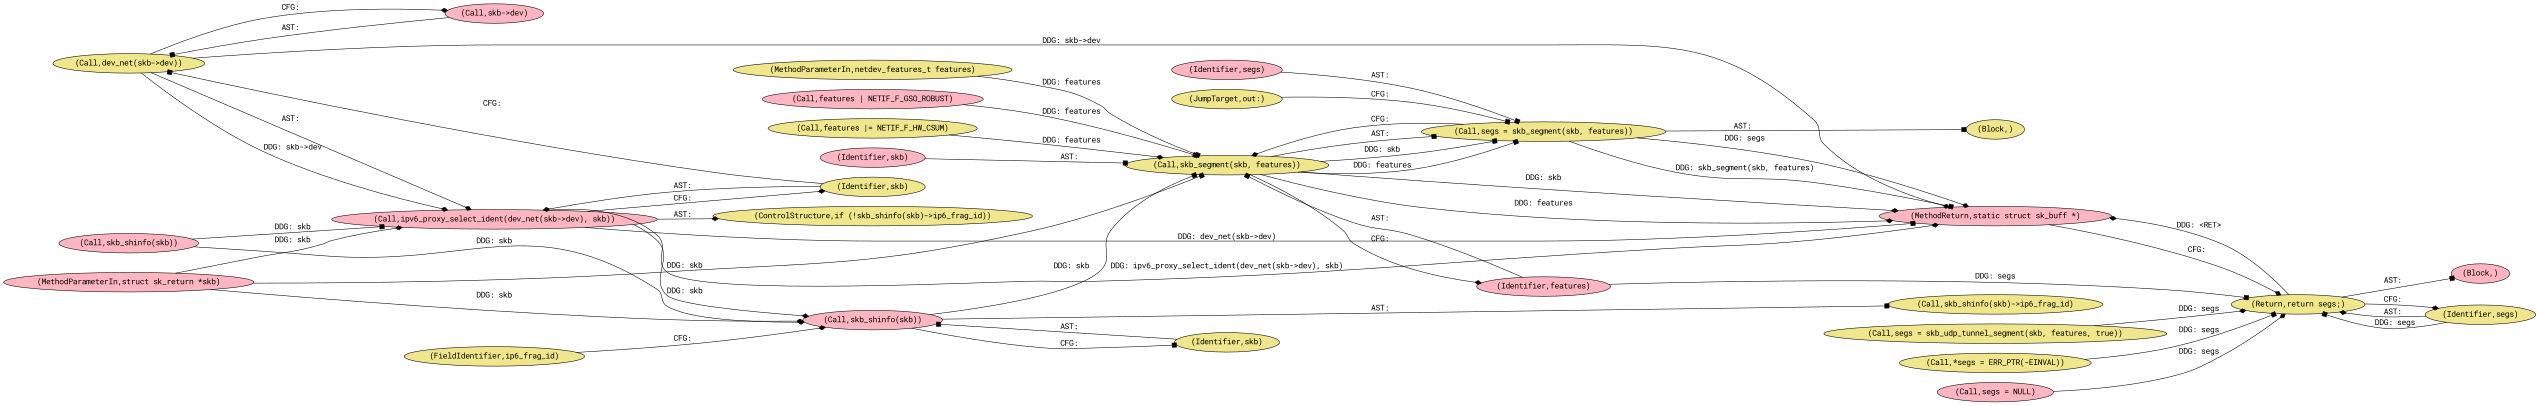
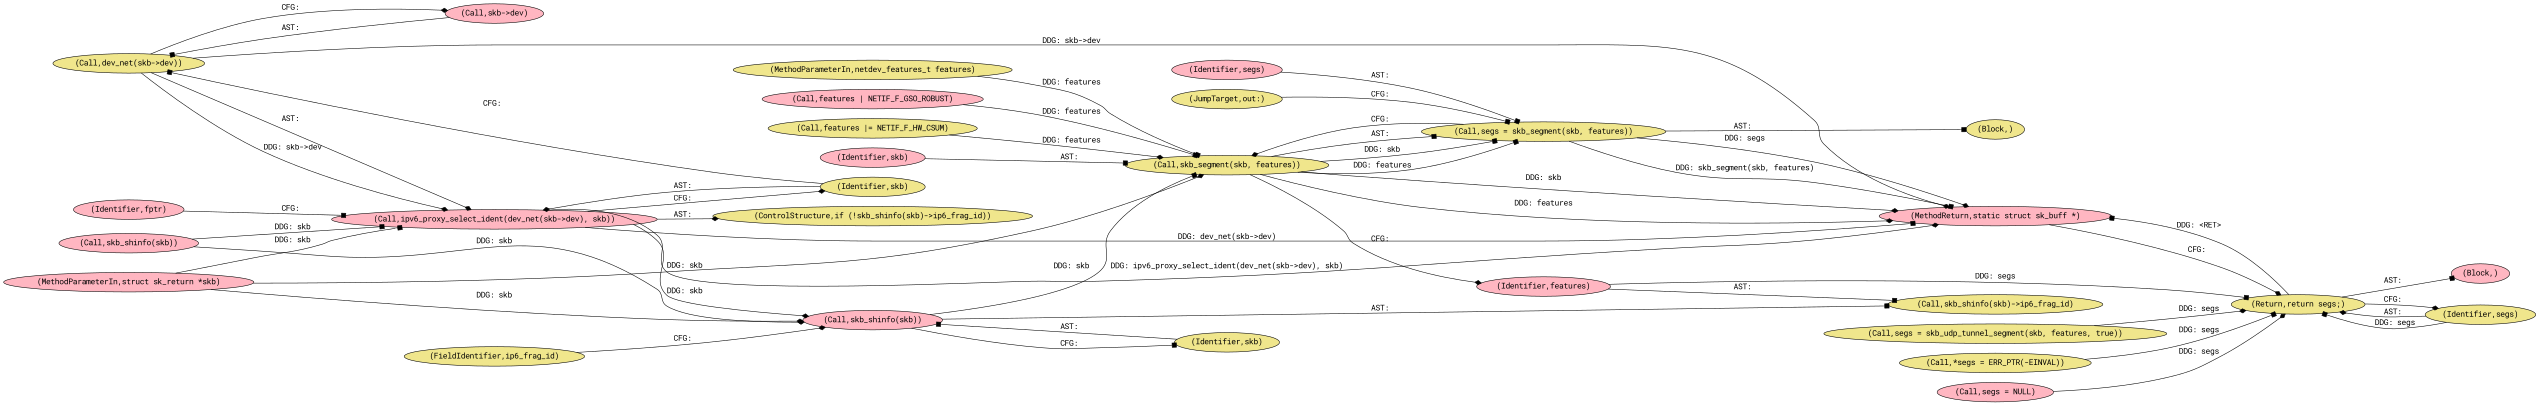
node "(Identifier,fptr)": added
edge "(Identifier,features)" -> "(Call,skb_segment(skb, features))": now "(Identifier,features)" -> "(Call,skb_shinfo(skb)->ip6_frag_id)"
edge "(Return,return segs;)" -> "(MethodReturn,static struct sk_buff *)": arrowhead diamond -> box
edge "(MethodParameterIn,struct sk_return *skb)" -> "(Call,ipv6_proxy_select_ident(dev_net(skb->dev), skb))": arrowhead diamond -> box
edge "(MethodParameterIn,struct sk_return *skb)" -> "(Call,skb_segment(skb, features))": arrowhead box -> diamond
